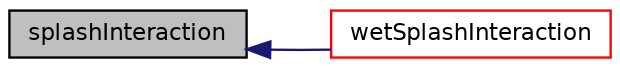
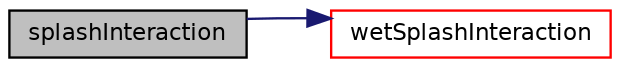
edge "wetSplashInteraction" -> "splashInteraction": reversed
